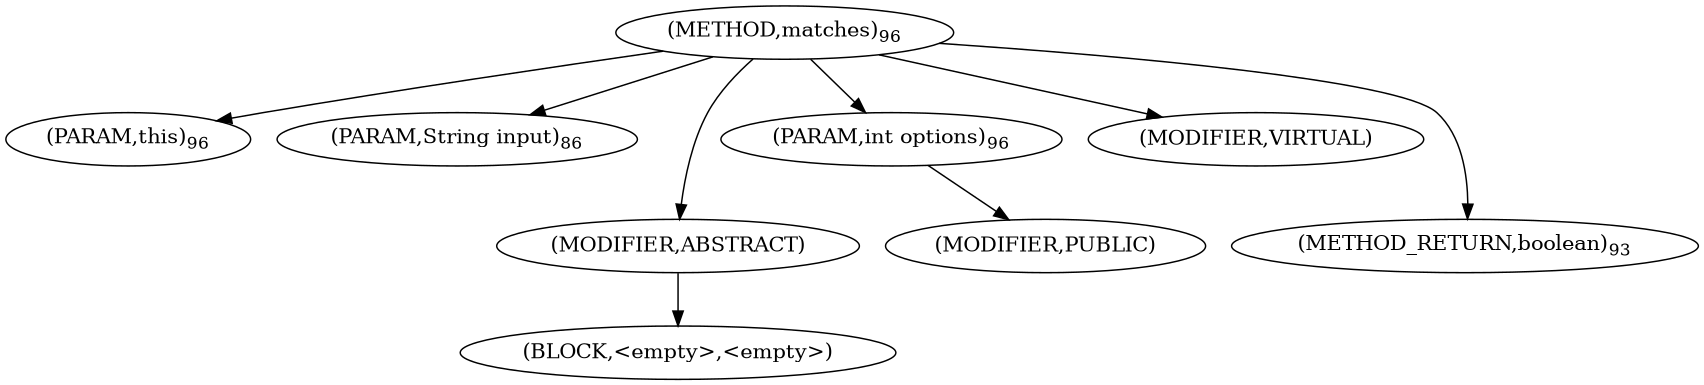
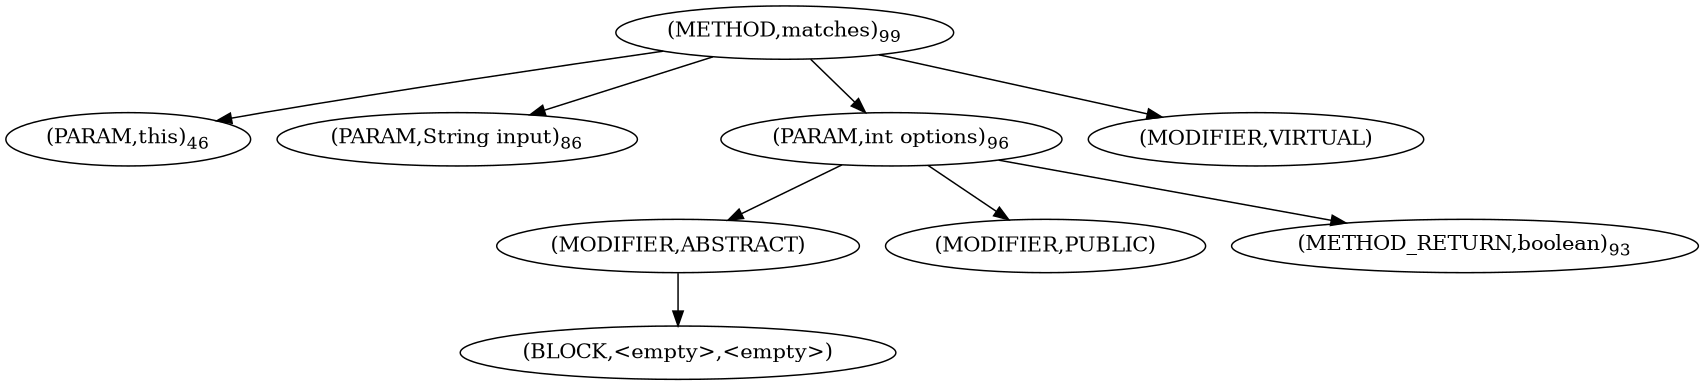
node "(METHOD,matches)": text "96" -> "99"
edge "(METHOD,matches)" -> "(METHOD_RETURN,boolean)": now "(PARAM,int options)" -> "(METHOD_RETURN,boolean)"
edge "(METHOD,matches)" -> "(MODIFIER,ABSTRACT)": now "(PARAM,int options)" -> "(MODIFIER,ABSTRACT)"
node "(PARAM,this)": text "96" -> "46"
